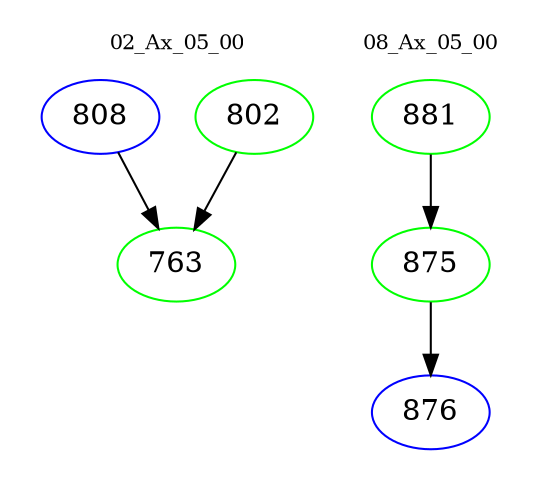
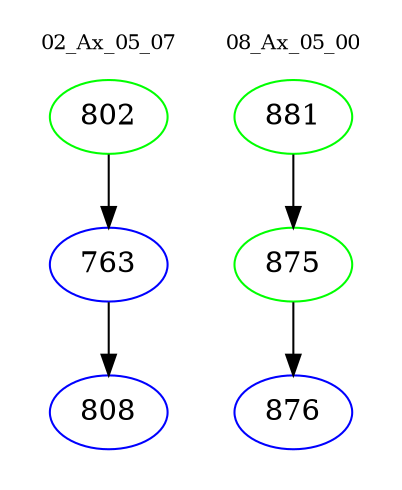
cluster "02_Ax_05_00": label "02_Ax_05_00" -> "02_Ax_05_07"
edge "808" -> "763": reversed
node "763": color green -> blue
